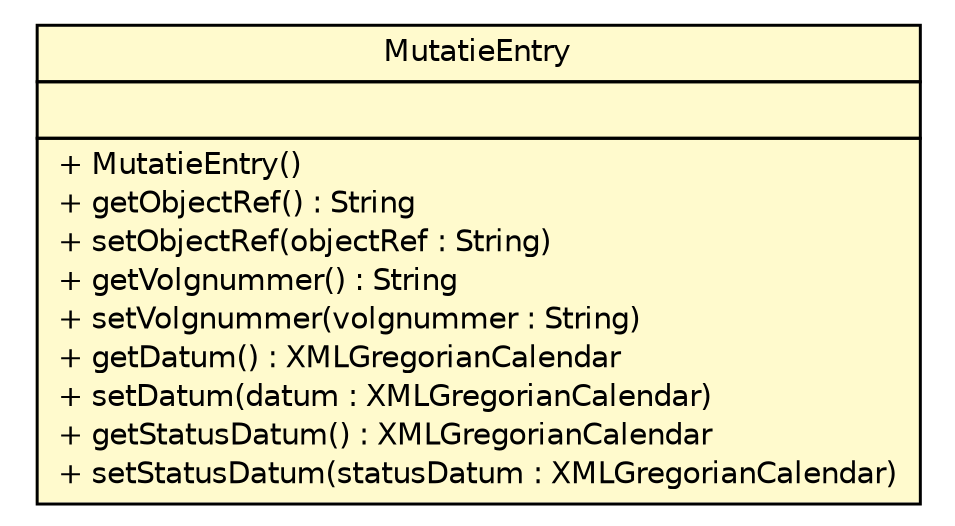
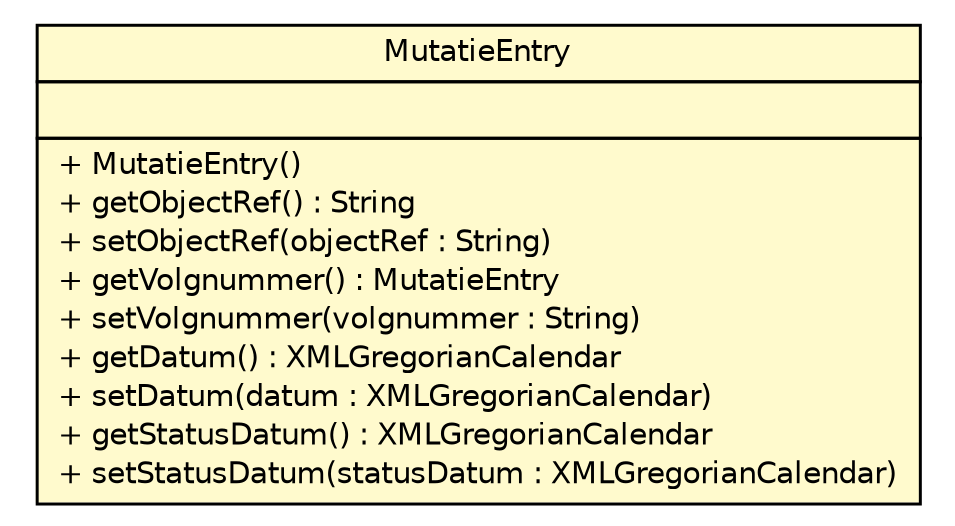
node "MutatieEntry": text "+ getVolgnummer() : String" -> "+ getVolgnummer() : MutatieEntry"
